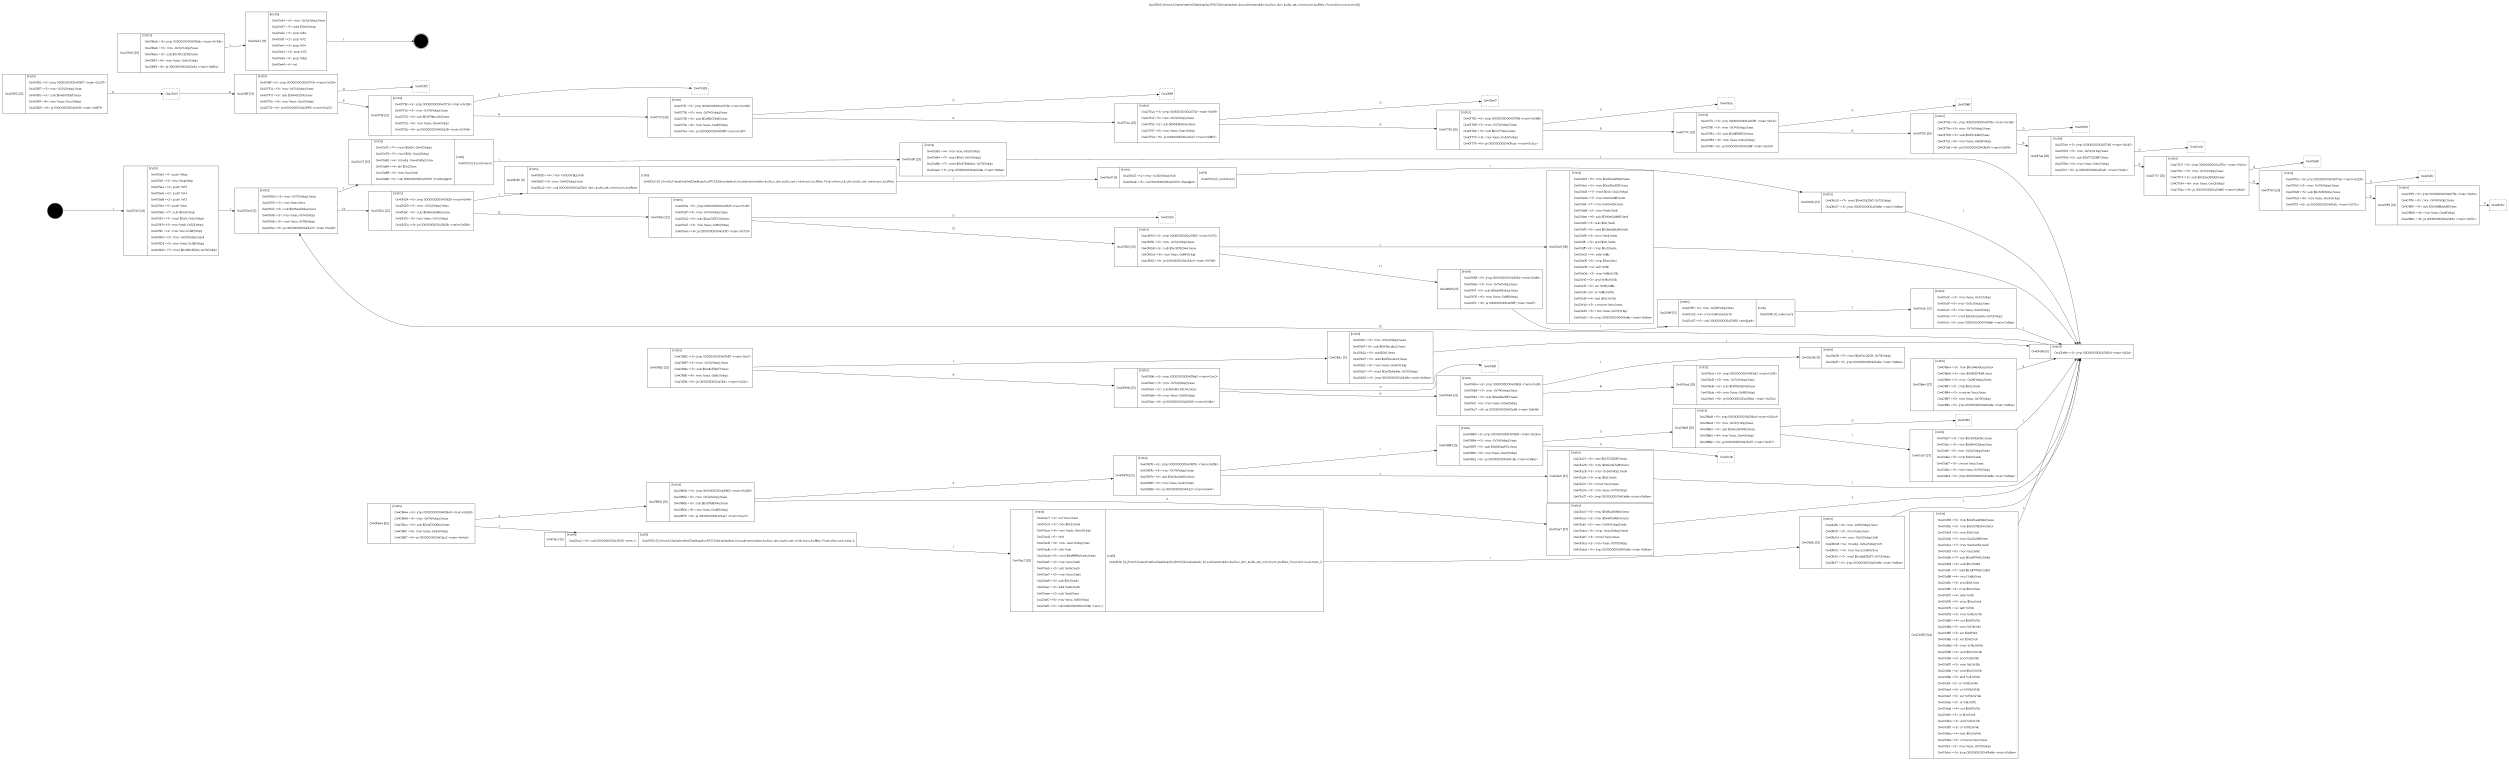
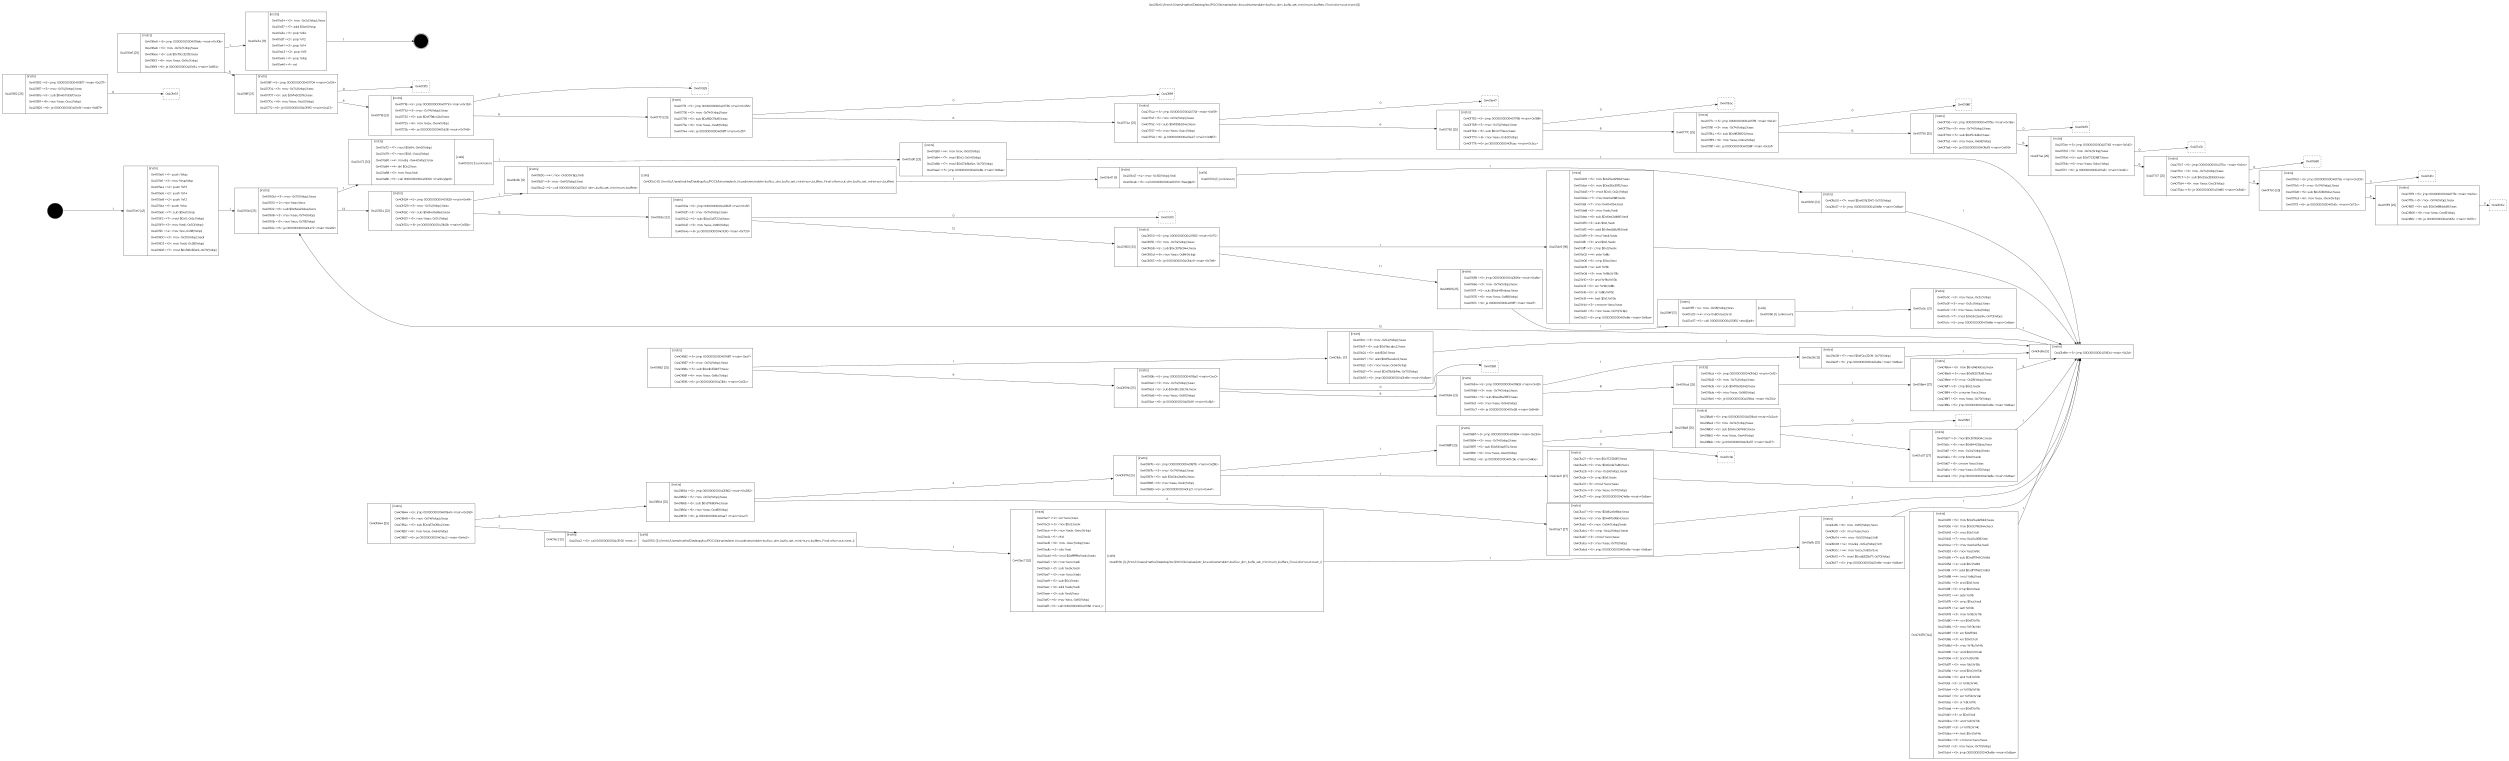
edge "0x401e5f" -> "0x4016ff [25]": now "0x4016e6 [25]" -> "0x4016ff [25]"
edge "0x401e28 [12]" -> "0x401e8e [5]": added, label "1"
edge "0x4016cd [25]" -> "0x4018e4 [27]": added, label "1"
